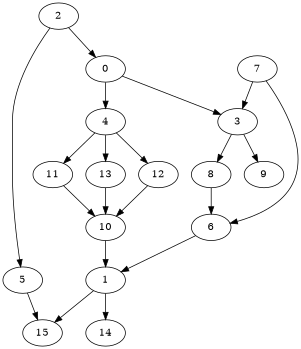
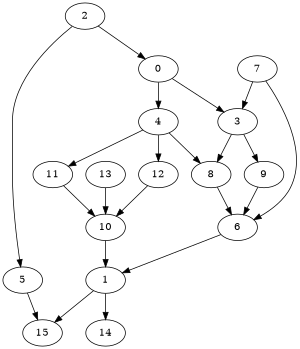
edge "4" -> "13": now "4" -> "8"
edge "9" -> "6": added
